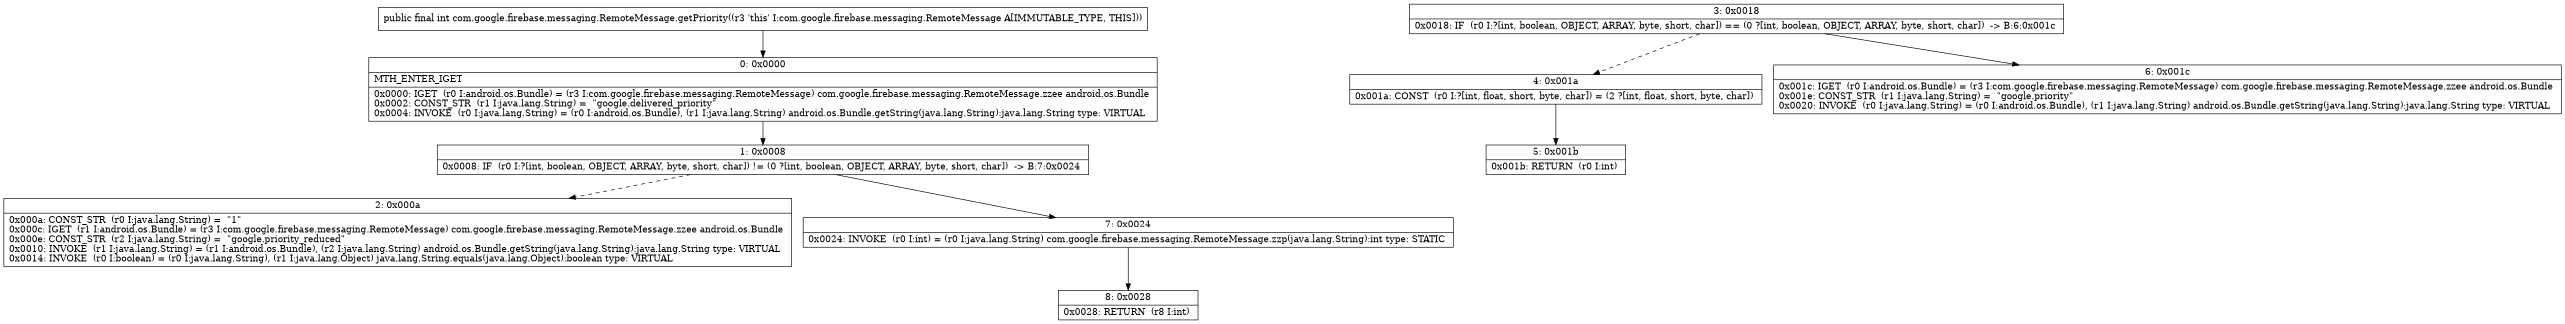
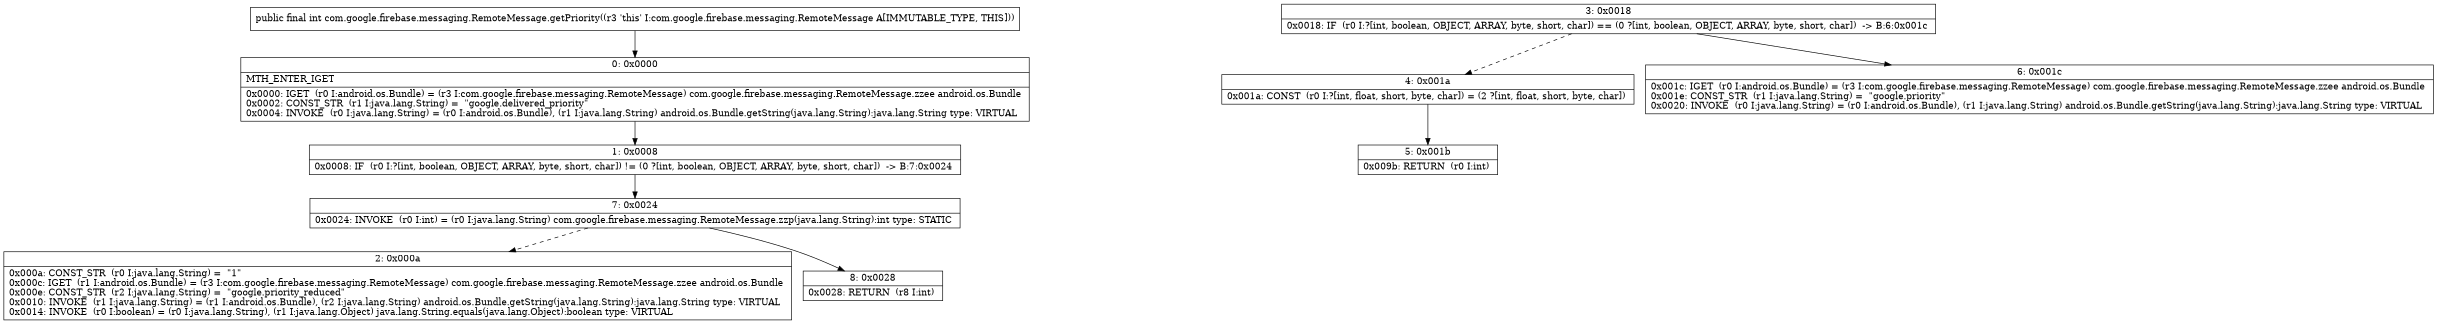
node "5: 0x001b": text "0x001b: RETURN  (r0 I:int)" -> "0x009b: RETURN  (r0 I:int)"
edge "1: 0x0008" -> "2: 0x000a": now "7: 0x0024" -> "2: 0x000a"
